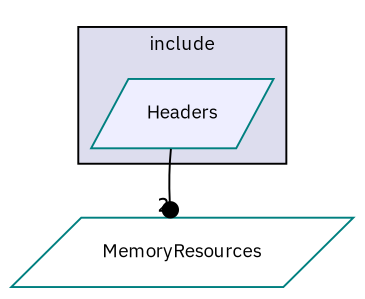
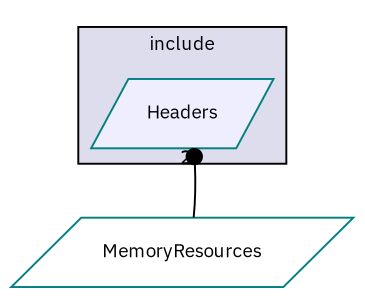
edge "Headers" -> "MemoryResources": reversed
